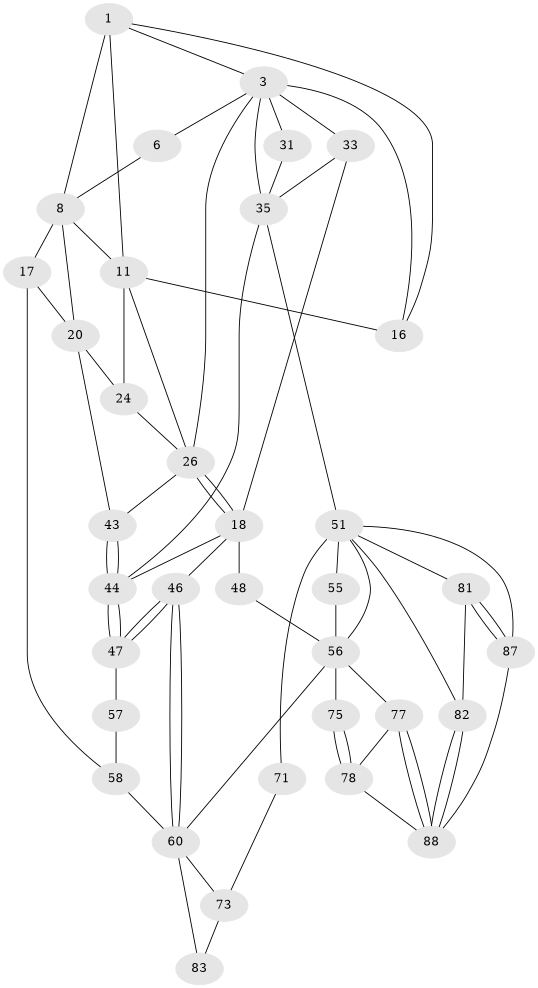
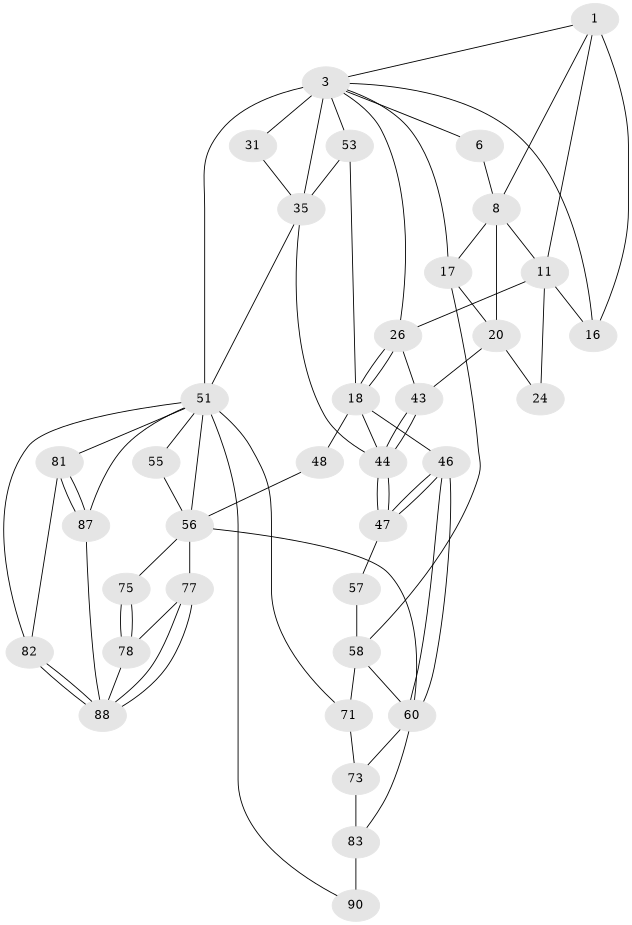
node "33": label "33" -> "53"
edge "3" -- "17": added
edge "3" -- "51": added
edge "24" -- "26": removed
edge "58" -- "71": added
node "90": added
